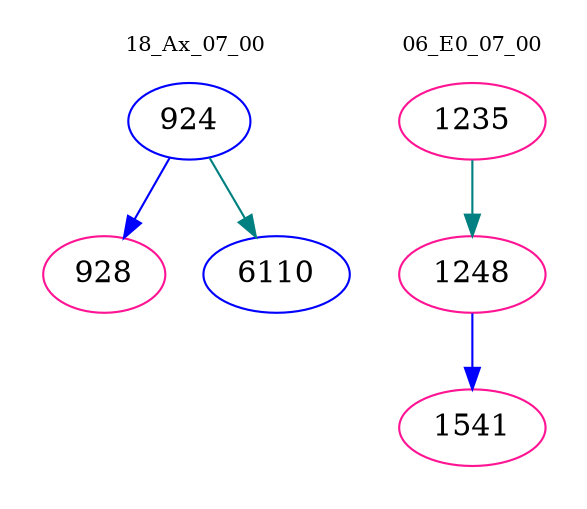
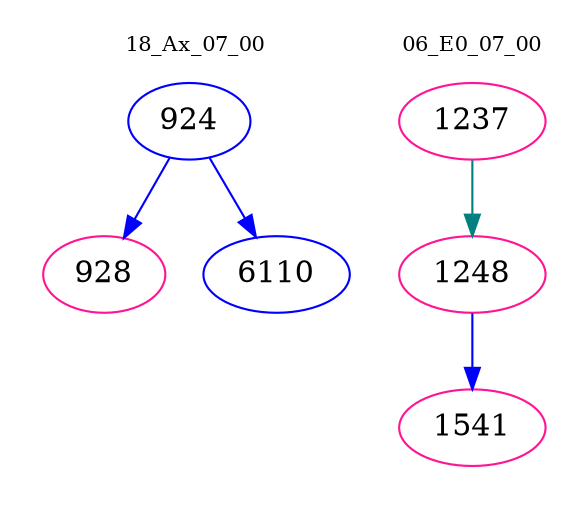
node "1235": label "1235" -> "1237"
edge "924" -> "6110": color teal -> blue
